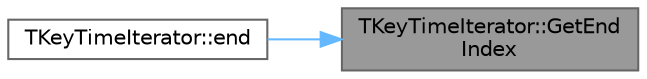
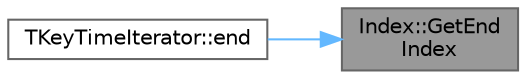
node "TKeyTimeIterator::GetEnd Index": label "TKeyTimeIterator::GetEnd Index" -> "Index::GetEnd Index"
